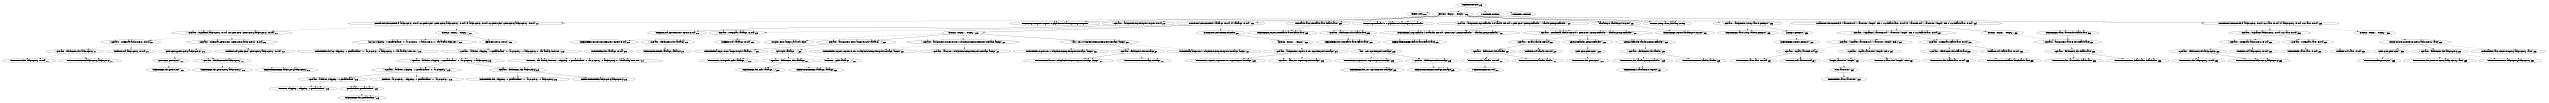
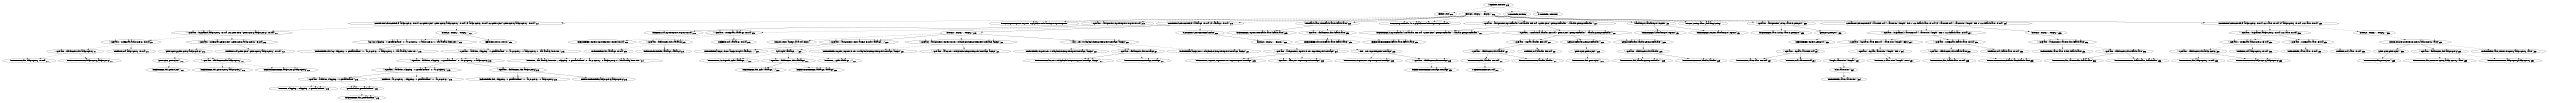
edge "(IDENTIFIER,value,value = this.defaultvalue)" -> "(<operator>.assignment,value = this.defaultvalue)": reversed
edge "(IDENTIFIER,this,handler.getInputHandler())" -> "(IDENTIFIER,h,handleInput(request))": now "(handleInput,handleInput(request))" -> "(IDENTIFIER,h,handleInput(request))"
node "(IDENTIFIER,this,new InputRequest(message))": removed
